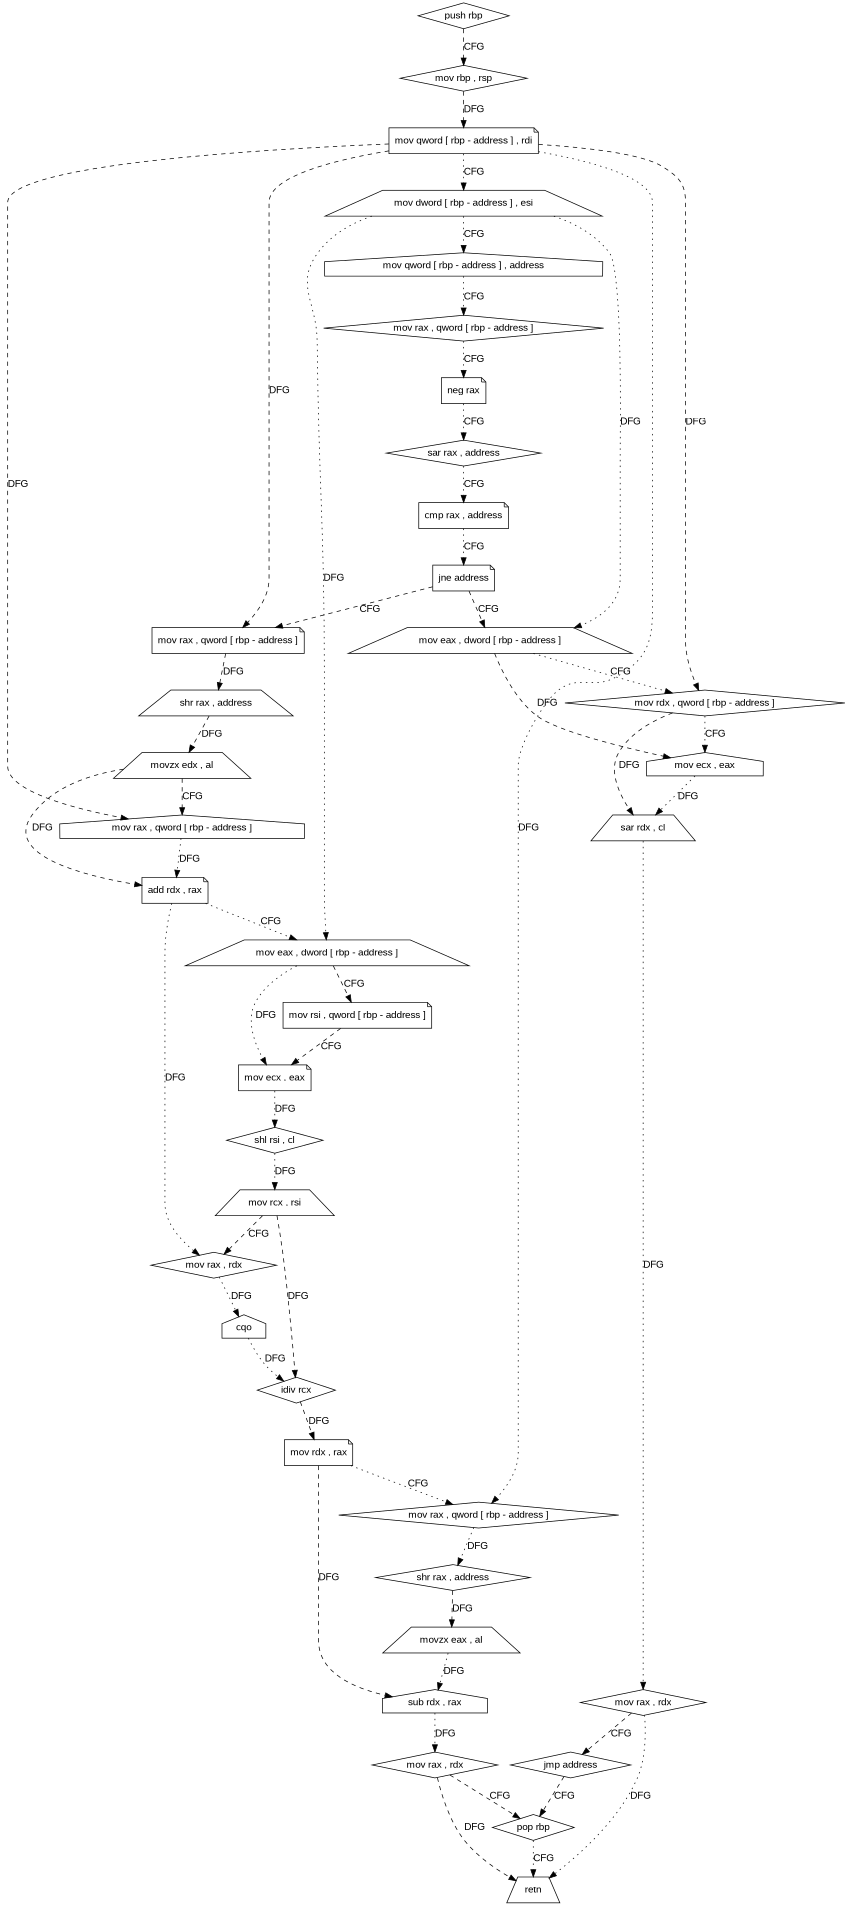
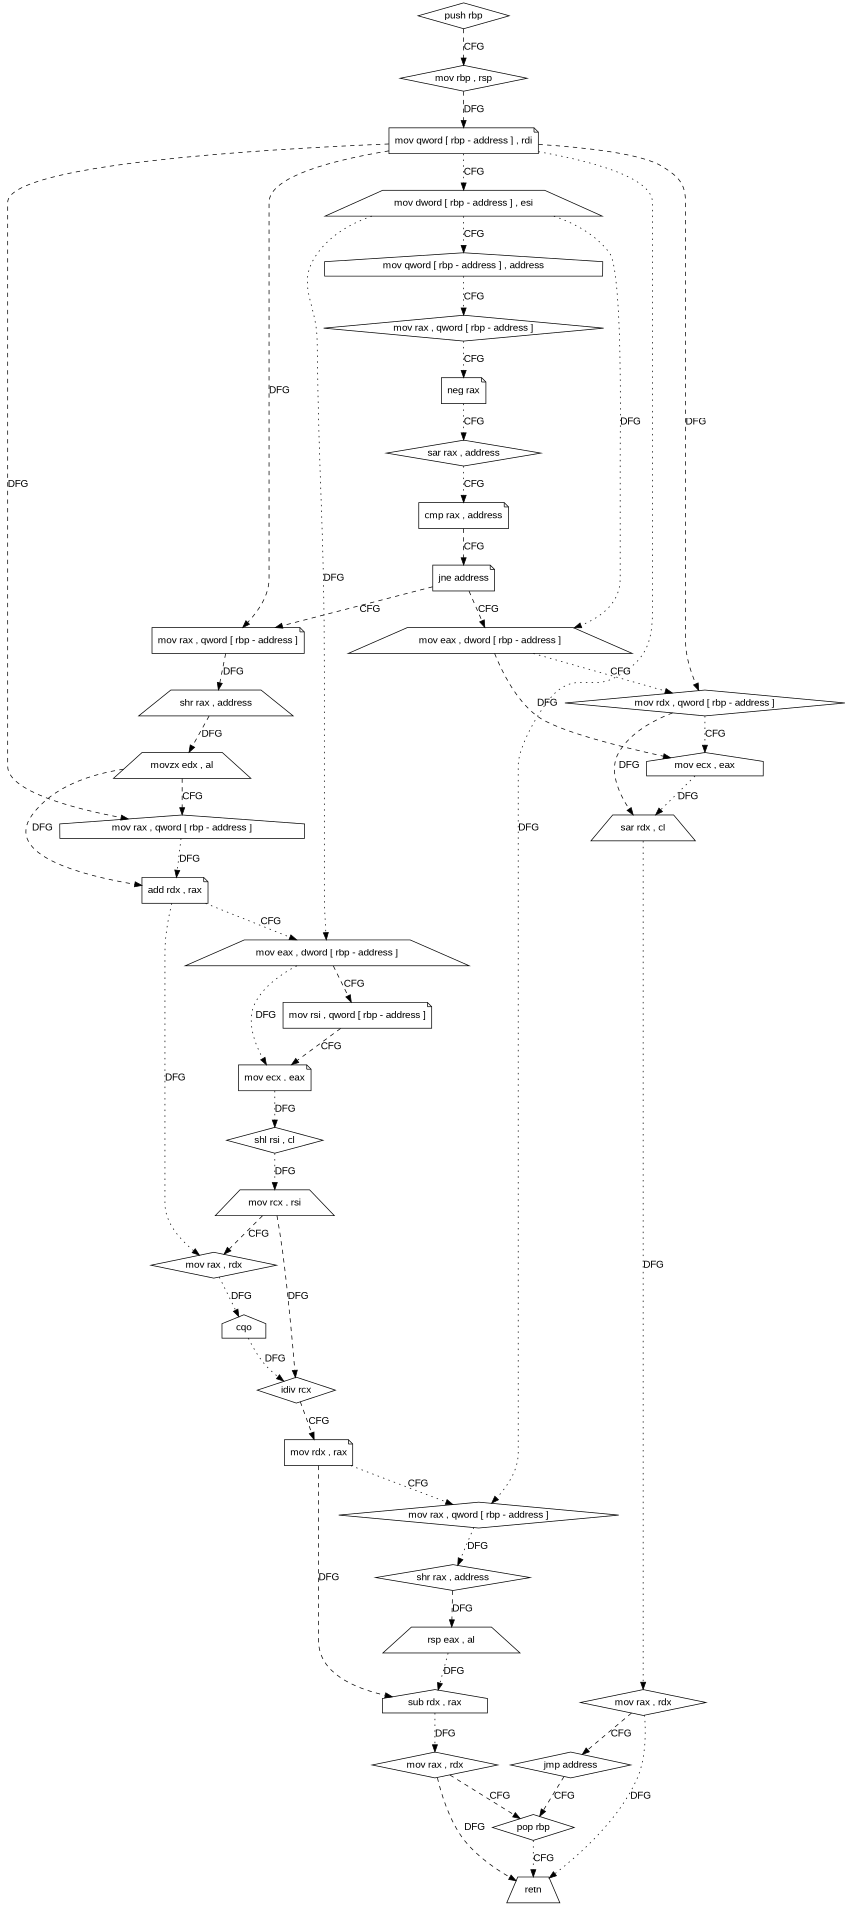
edge "cmp rax , address" -> "jne address": style dotted -> dashed
edge "idiv rcx" -> "mov rdx , rax": label "DFG" -> "CFG"
node "movzx eax , al": label "movzx eax , al" -> "rsp eax , al"
